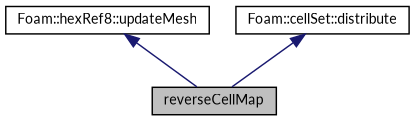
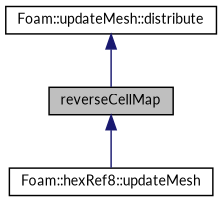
node "Foam::cellSet::distribute": label "Foam::cellSet::distribute" -> "Foam::updateMesh::distribute"
edge "reverseCellMap" -> "Foam::hexRef8::updateMesh": reversed
